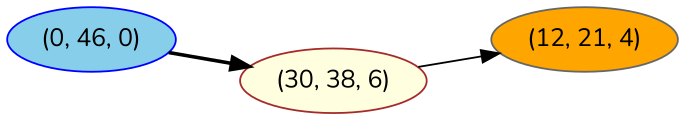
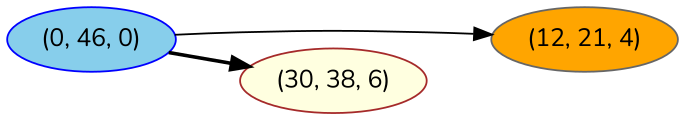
edge "(30, 38, 6)" -> "(12, 21, 4)": now "(0, 46, 0)" -> "(12, 21, 4)"
